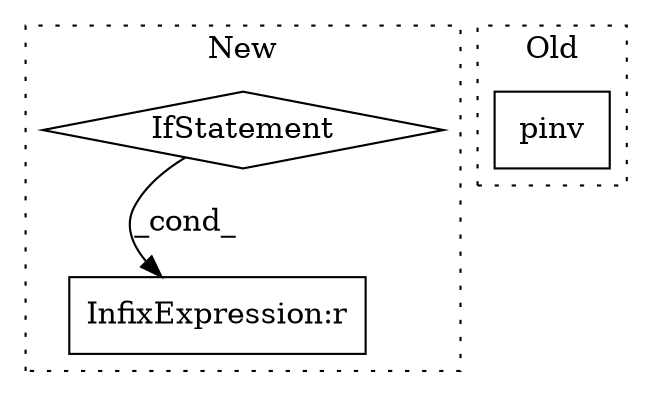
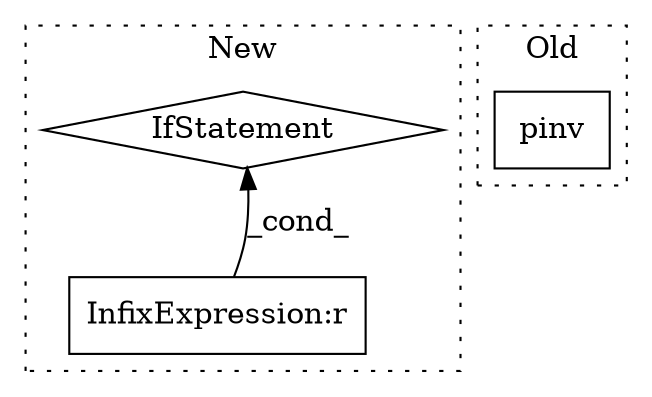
edge "IfStatement" -> "InfixExpression:r": reversed
